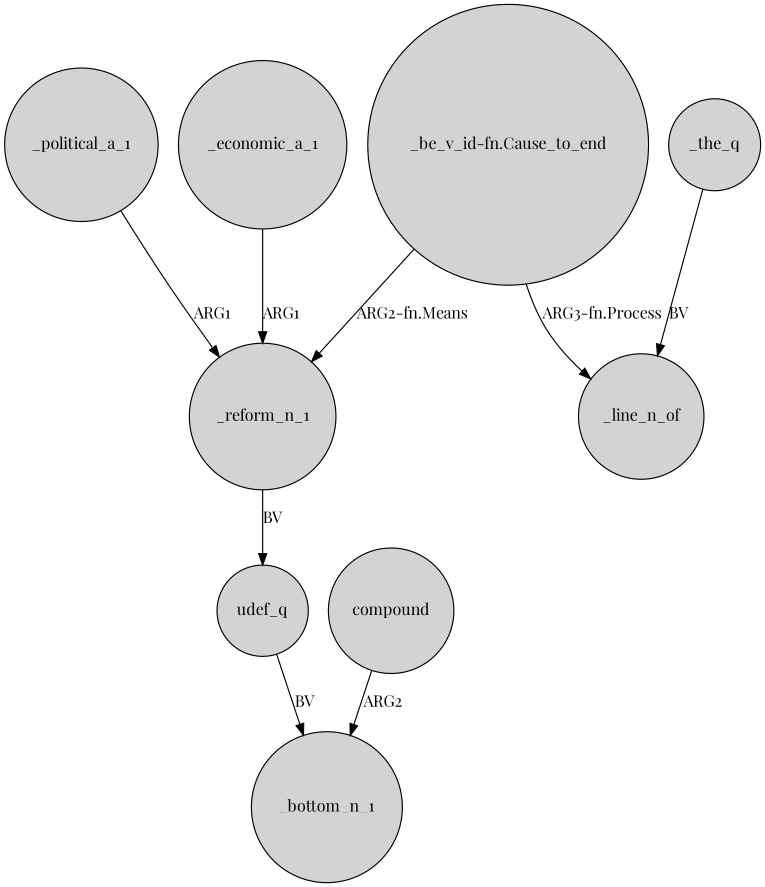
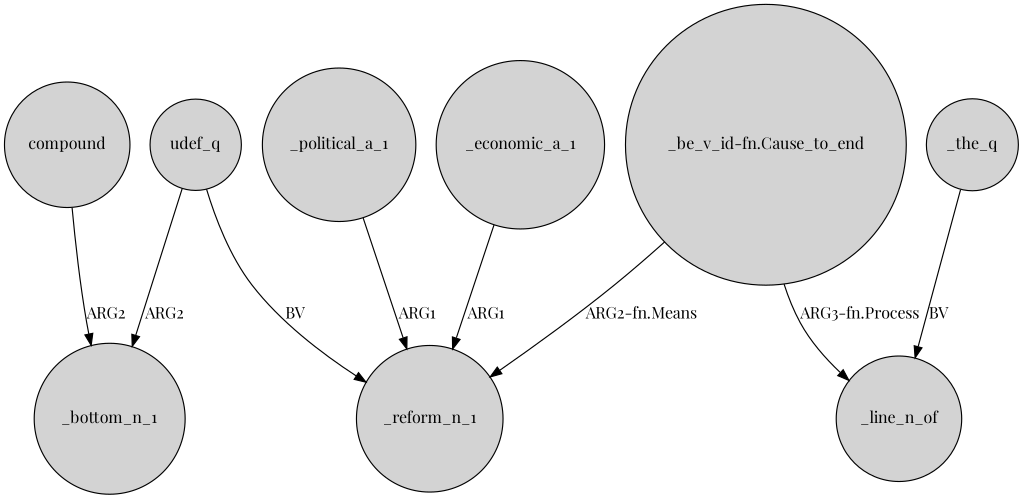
edge "_reform_n_1" -> "udef_q": reversed
edge "udef_q" -> "_bottom_n_1": label "BV" -> "ARG2"
